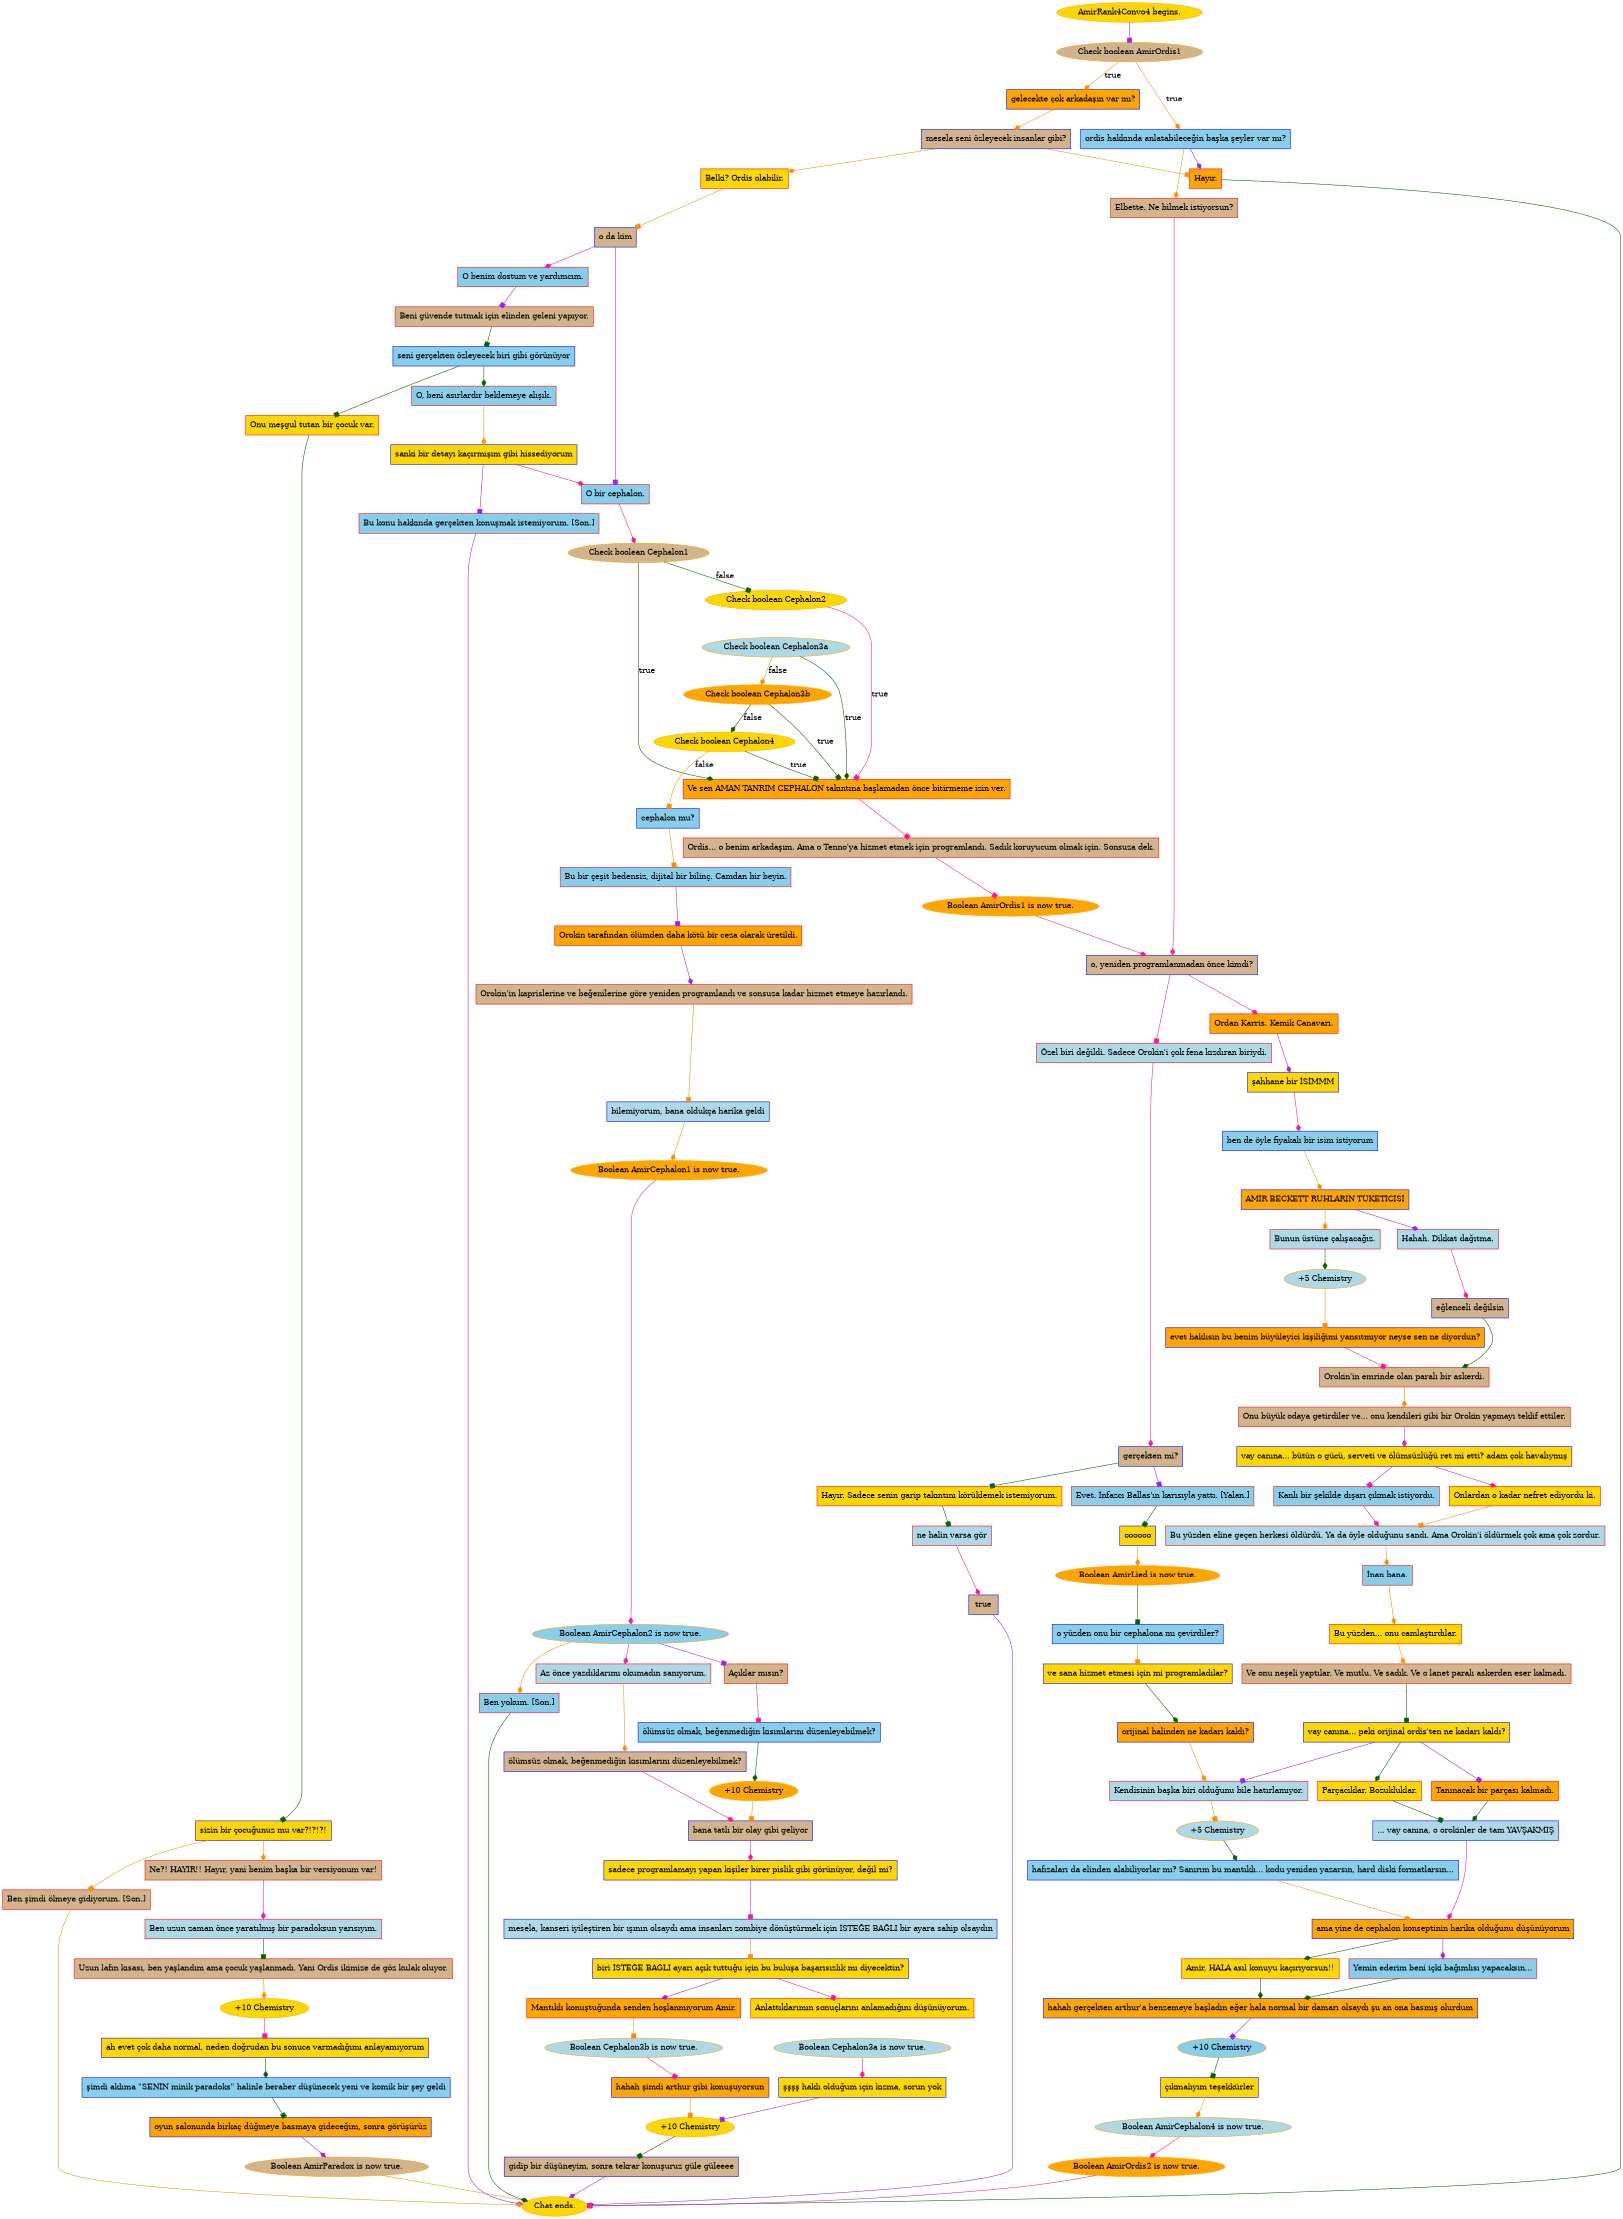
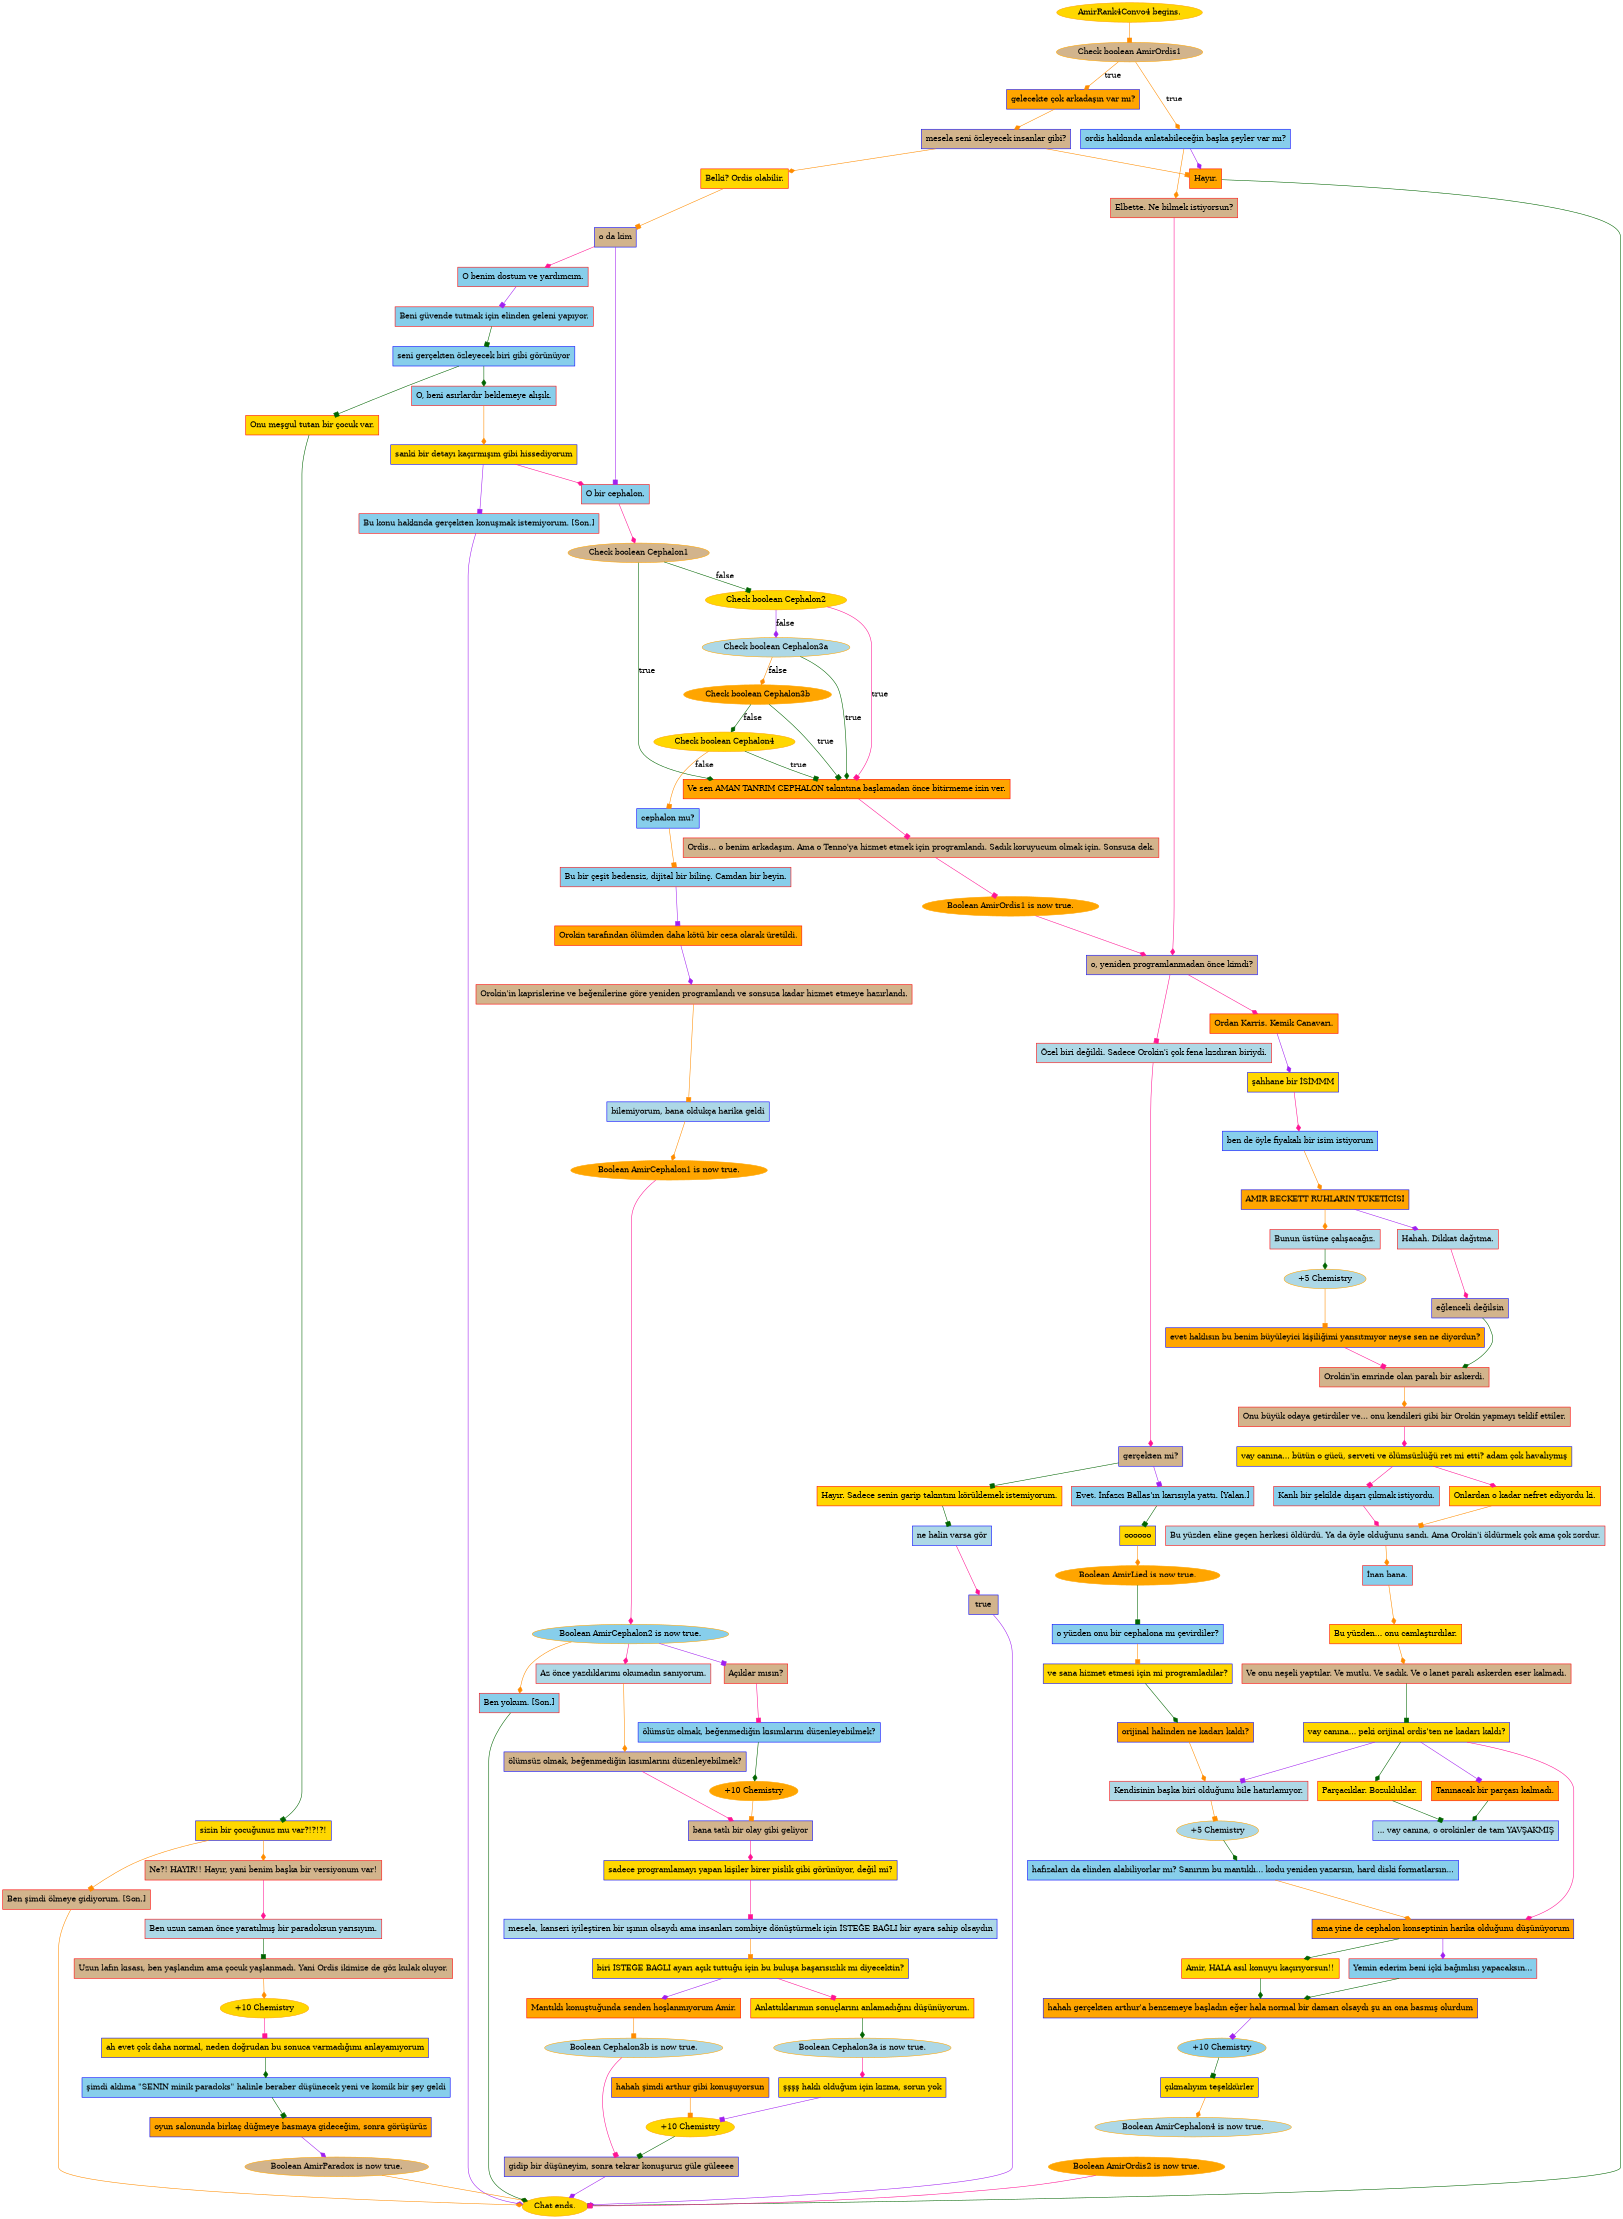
edge "AmirRank4Convo4 begins." -> "Check boolean AmirOrdis1": color purple -> darkorange
node "Beni güvende tutmak için elinden geleni yapıyor.": fillcolor tan -> skyblue
edge "Check boolean Cephalon2" -> "Check boolean Cephalon3a": added, label "false"
node "ne halin varsa gör": color red -> blue
edge "... vay canına, o orokinler de tam YAVŞAKMIŞ" -> "ama yine de cephalon konseptinin harika olduğunu düşünüyorum": now "vay canına... peki orijinal ordis'ten ne kadarı kaldı?" -> "ama yine de cephalon konseptinin harika olduğunu düşünüyorum"
edge "Anlattıklarımın sonuçlarını anlamadığını düşünüyorum." -> "Boolean Cephalon3a is now true.": added
edge "Boolean Cephalon3b is now true." -> "hahah şimdi arthur gibi konuşuyorsun": now "Boolean Cephalon3b is now true." -> "gidip bir düşüneyim, sonra tekrar konuşuruz güle güleeee"
edge "Boolean AmirCephalon4 is now true." -> "Boolean AmirOrdis2 is now true.": removed
